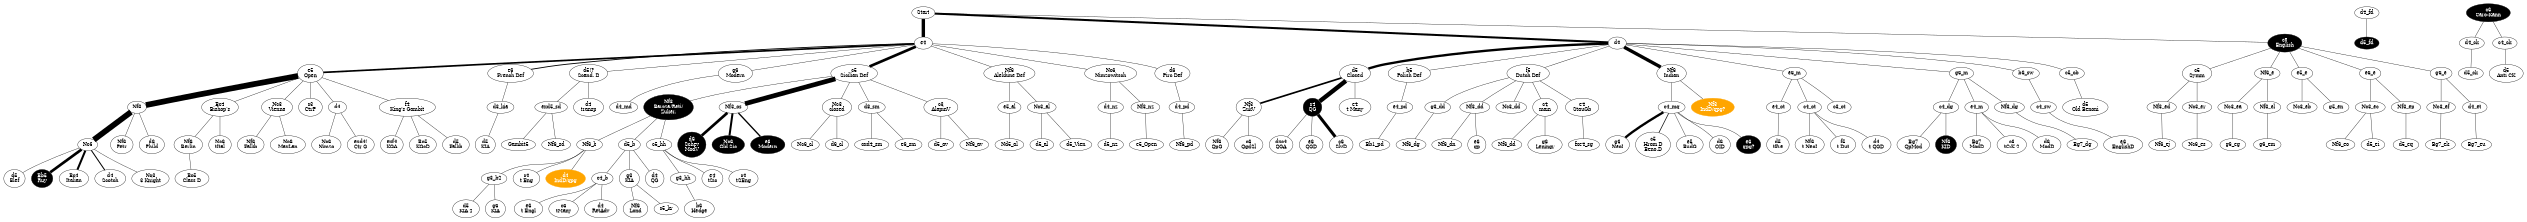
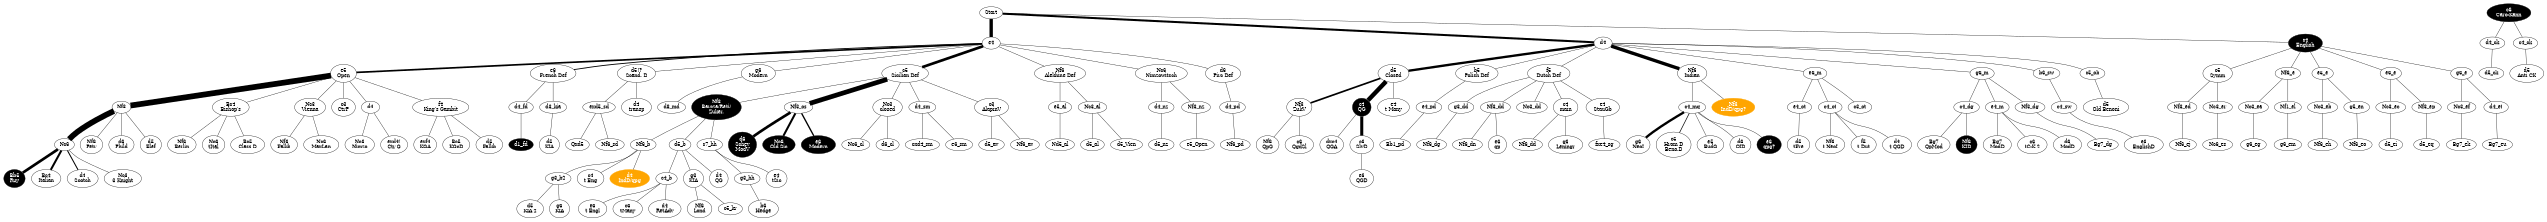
node "c9 English": label "c9 English" -> "c4 English"
node "d5_fd": label "d5_fd" -> "d1_fd"
edge "e6 French Def" -- "d4_fd": added
node "d4_md": label "d4_md" -> "d8_md"
node "d8_sm": label "d8_sm" -> "d4_sm"
node "Nf3_el": label "Nf3_el" -> "Nf1_el"
edge "c4 QG" -- "e6 QGD": now "c6 SlvD" -- "e6 QGD"
edge "Nc3_ec" -- "Nf6_eo": now "g5_en" -- "Nf6_eo"
node "Gambit5": label "Gambit5" -> "Qxd5"
node "c5_hh": label "c5_hh" -> "c7_hh"
node "Nf6_eh": added
edge "Nc6" -- "d5 Elef": now "Nf3" -- "d5 Elef"
edge "Nf6 Berlin" -- "Bc5 Class D": now "Bc4 Bishop's" -- "Bc5 Class D"
node "c4 tSEng": removed
